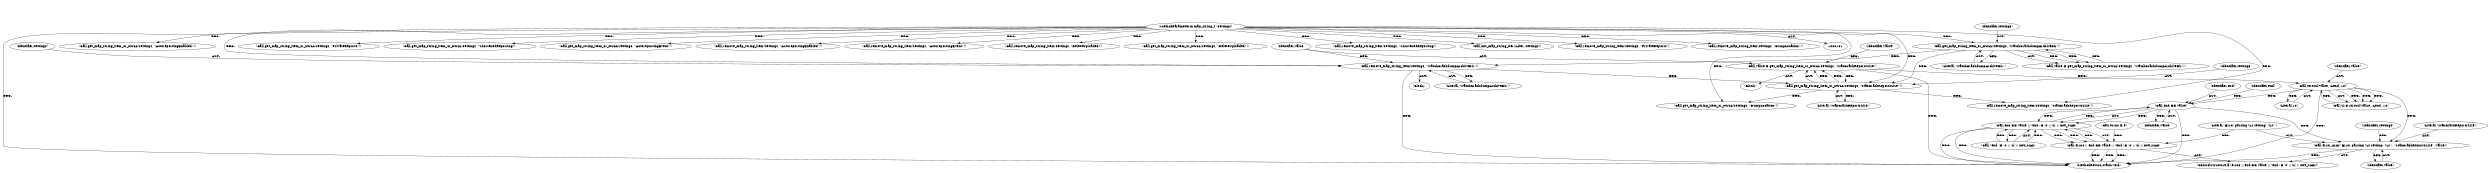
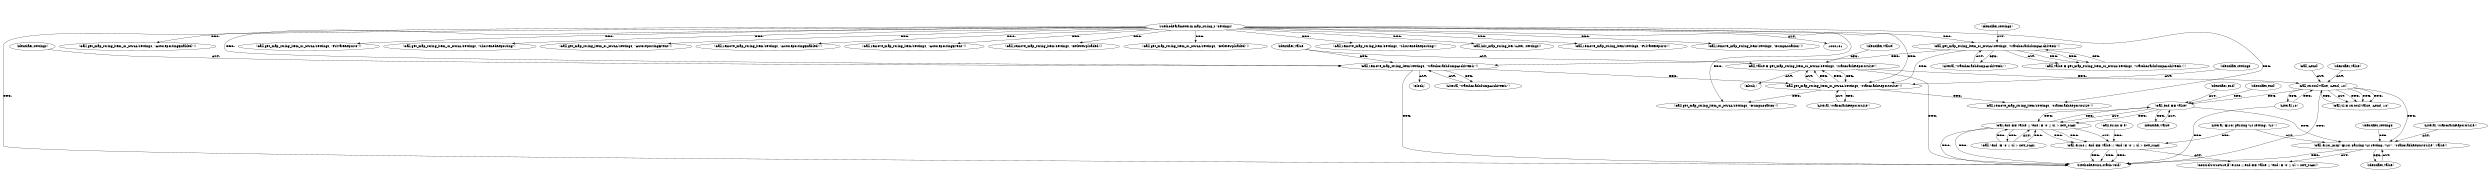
node "(Call,&end)": added
edge "(Literal,10)" -> "(Call,strtoul(value, &end, 10))": label "AST: " -> "DDG: "
edge "(Call,errno || end == value || *end != '0' || ul > INT_MAX)" -> "(Call,end == value || *end != '0' || ul > INT_MAX)": removed, label "CFG:"
edge "(Call,end == value)" -> "(MethodReturn,static void)": now "(Literal,10)" -> "(MethodReturn,static void)"
